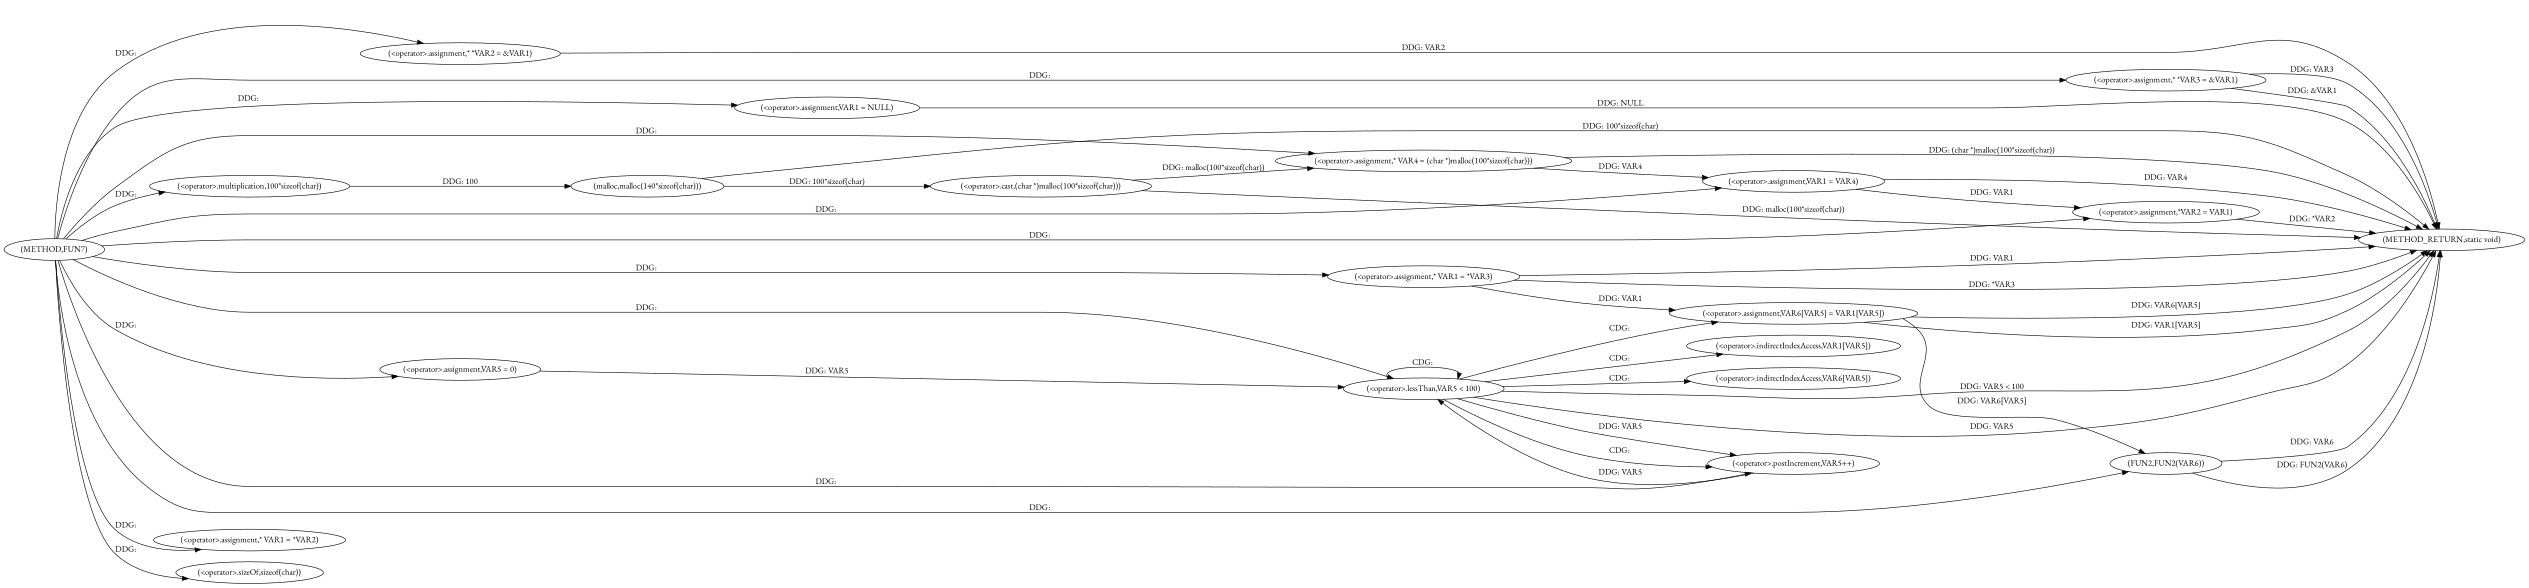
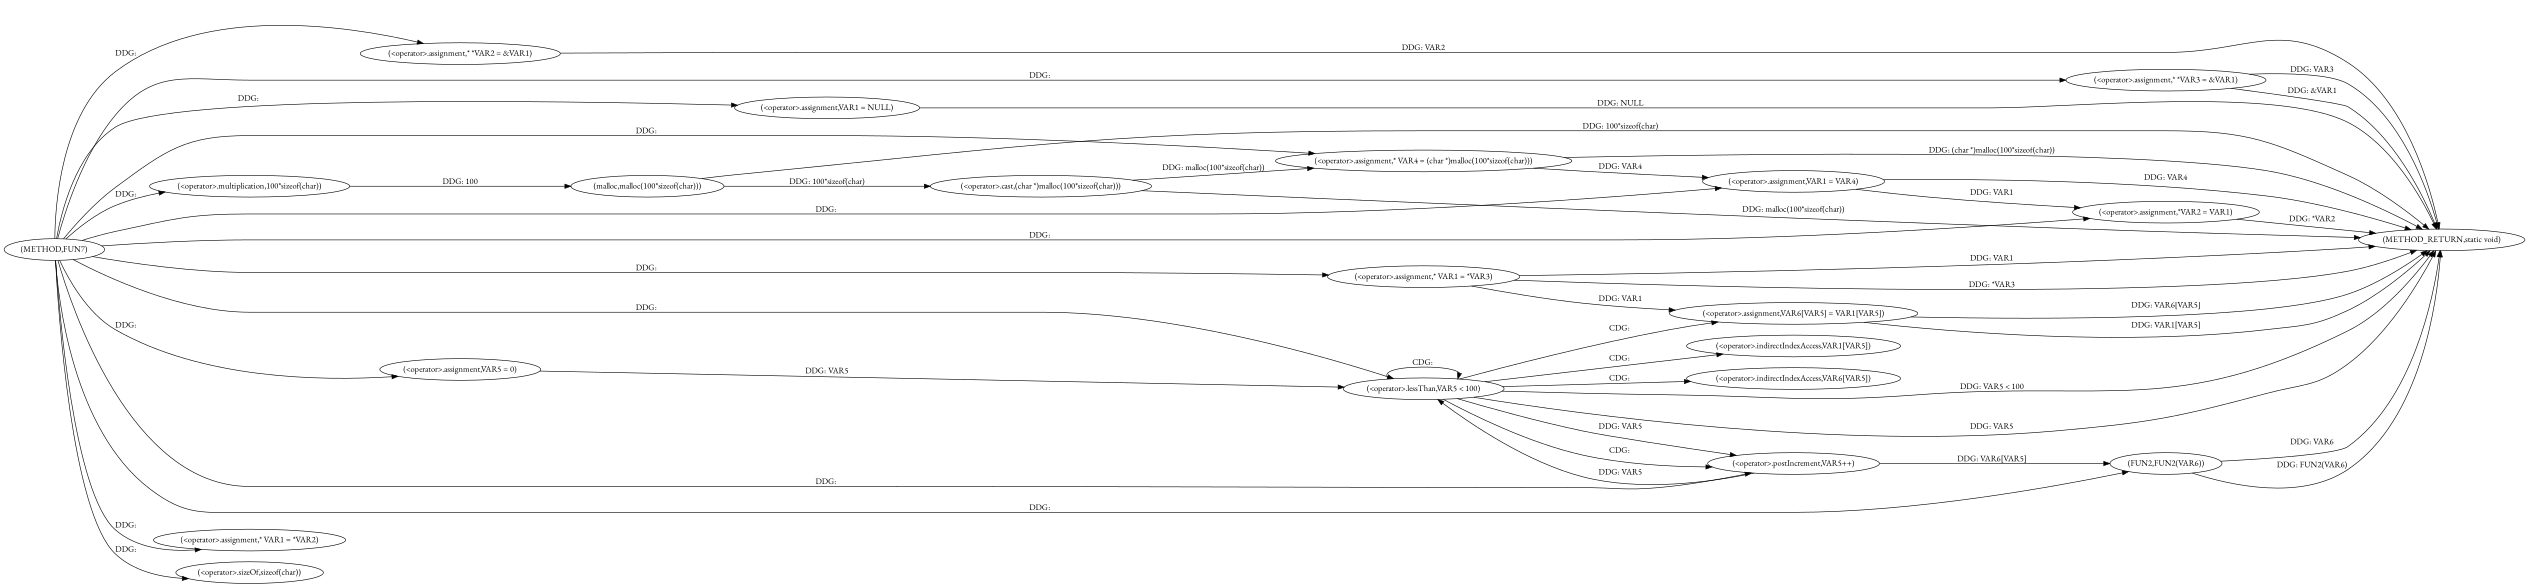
node "(malloc,malloc(140*sizeof(char)))": label "(malloc,malloc(140*sizeof(char)))" -> "(malloc,malloc(100*sizeof(char)))"
edge "(<operator>.assignment,VAR6[VAR5] = VAR1[VAR5])" -> "(FUN2,FUN2(VAR6))": now "(<operator>.postIncrement,VAR5++)" -> "(FUN2,FUN2(VAR6))"
